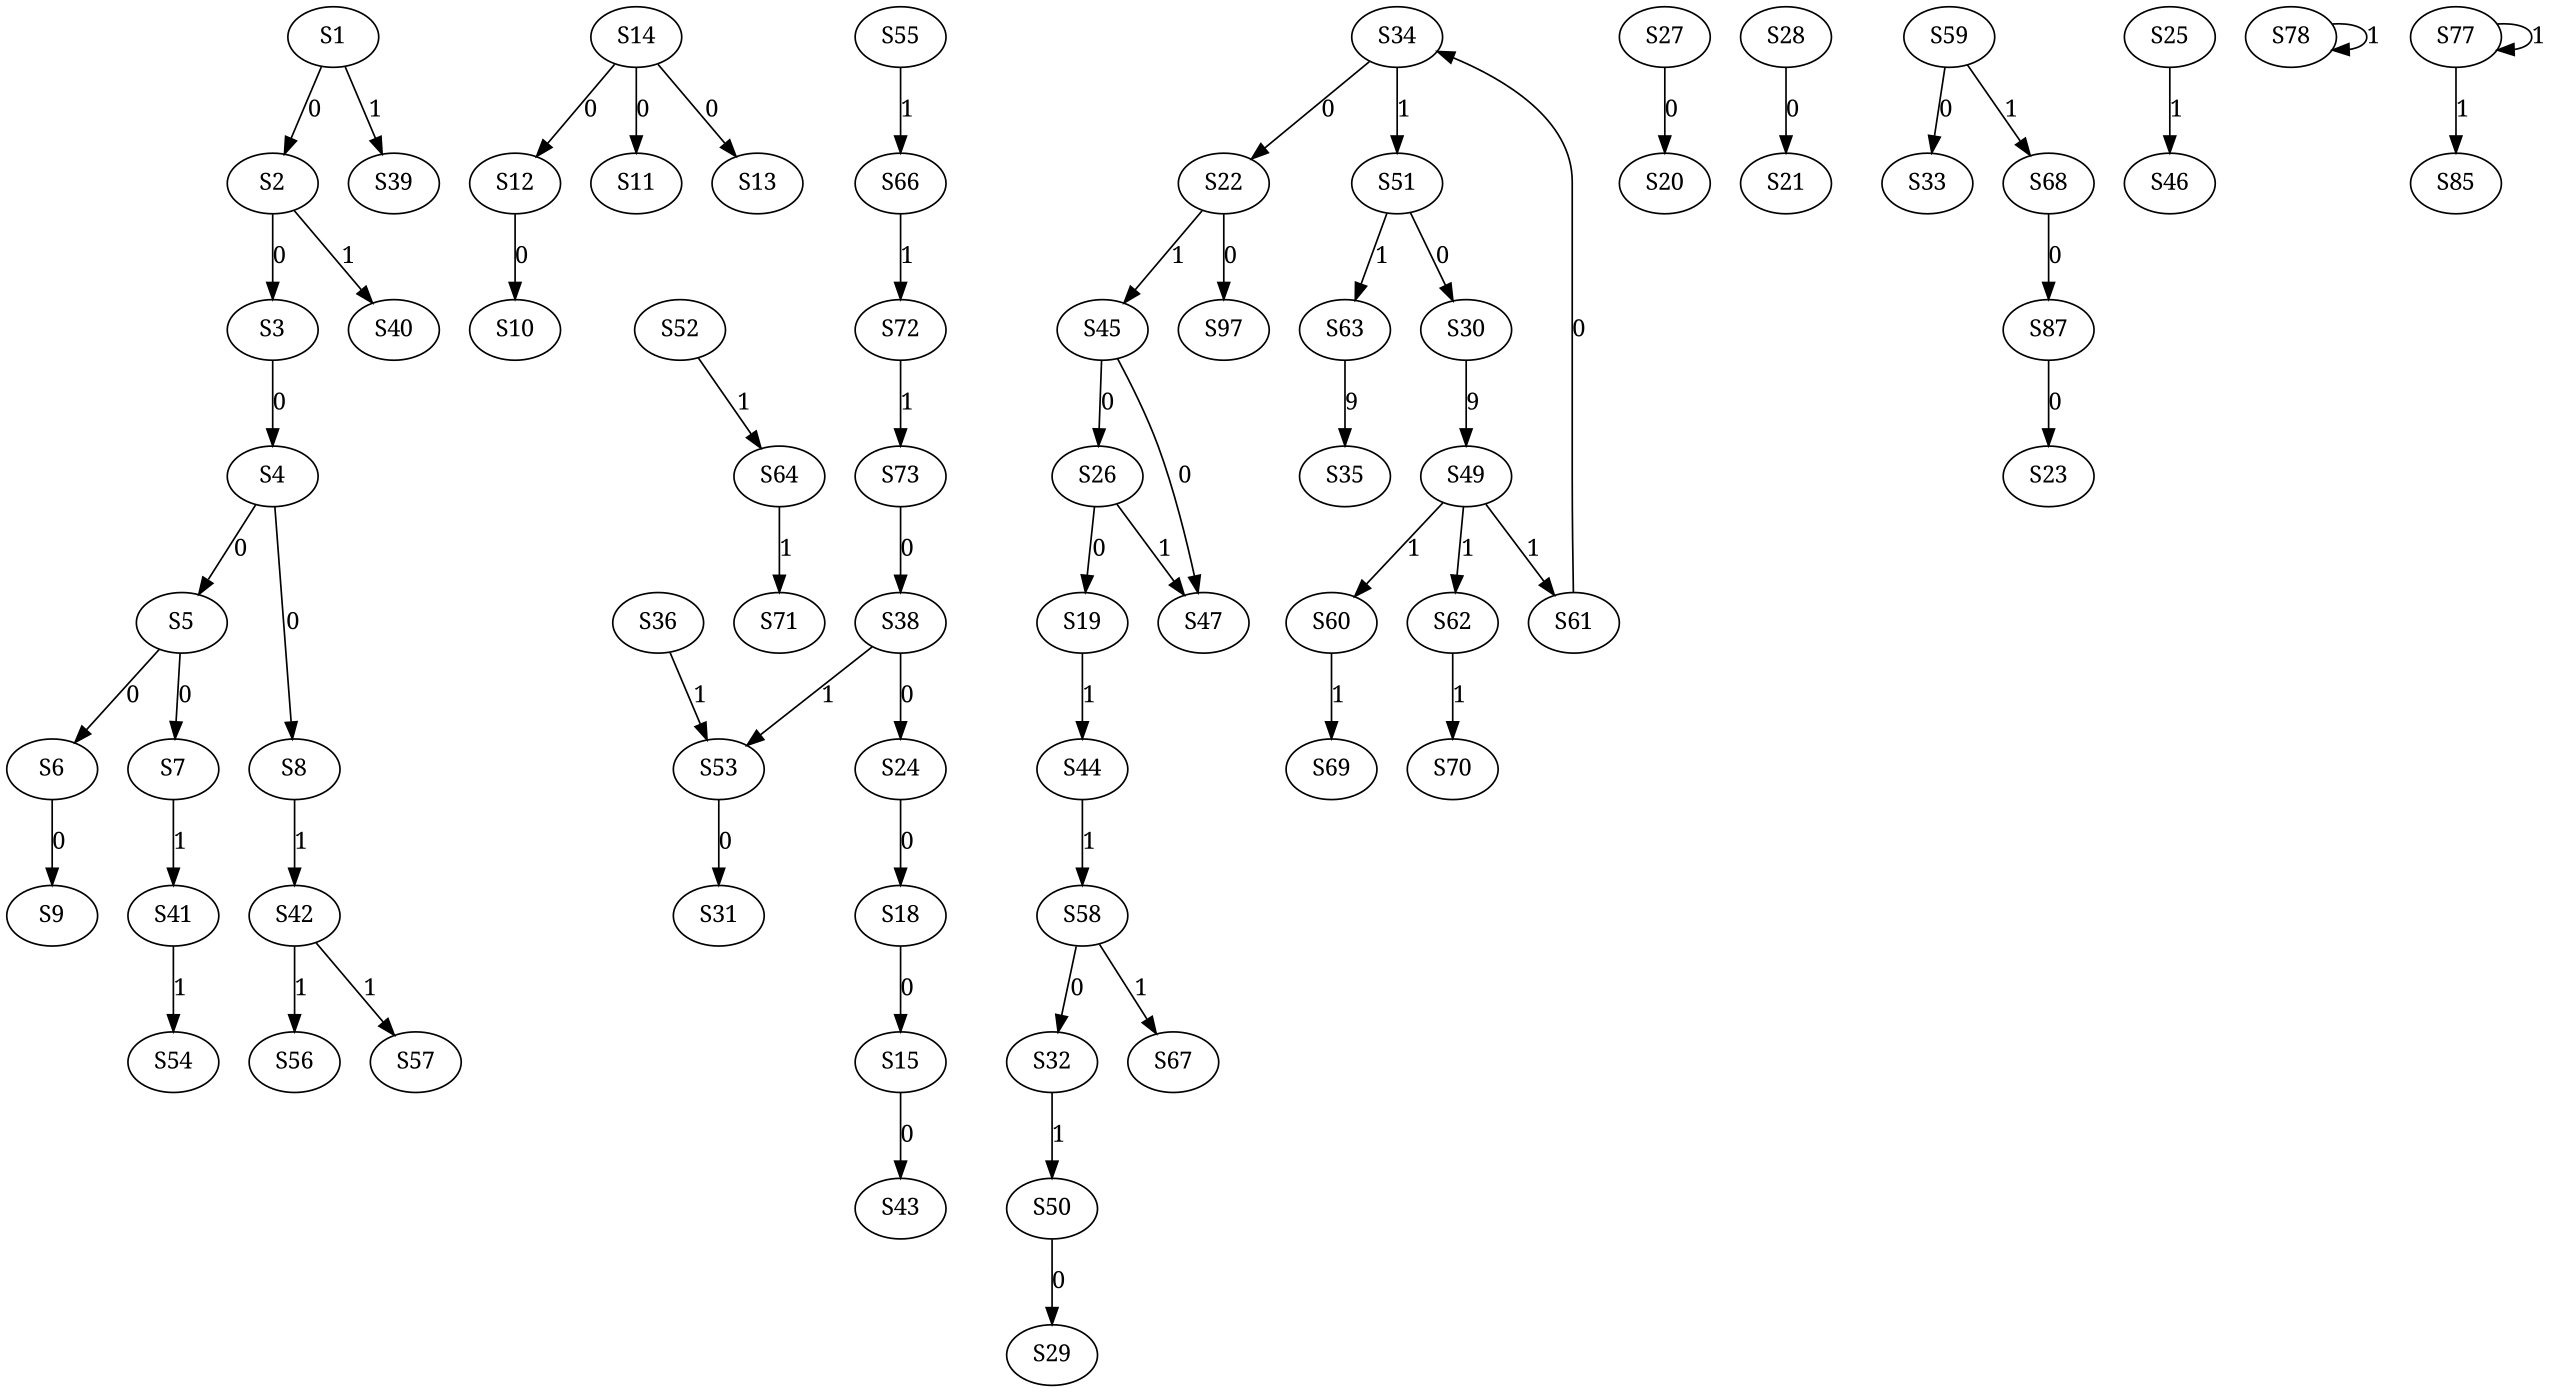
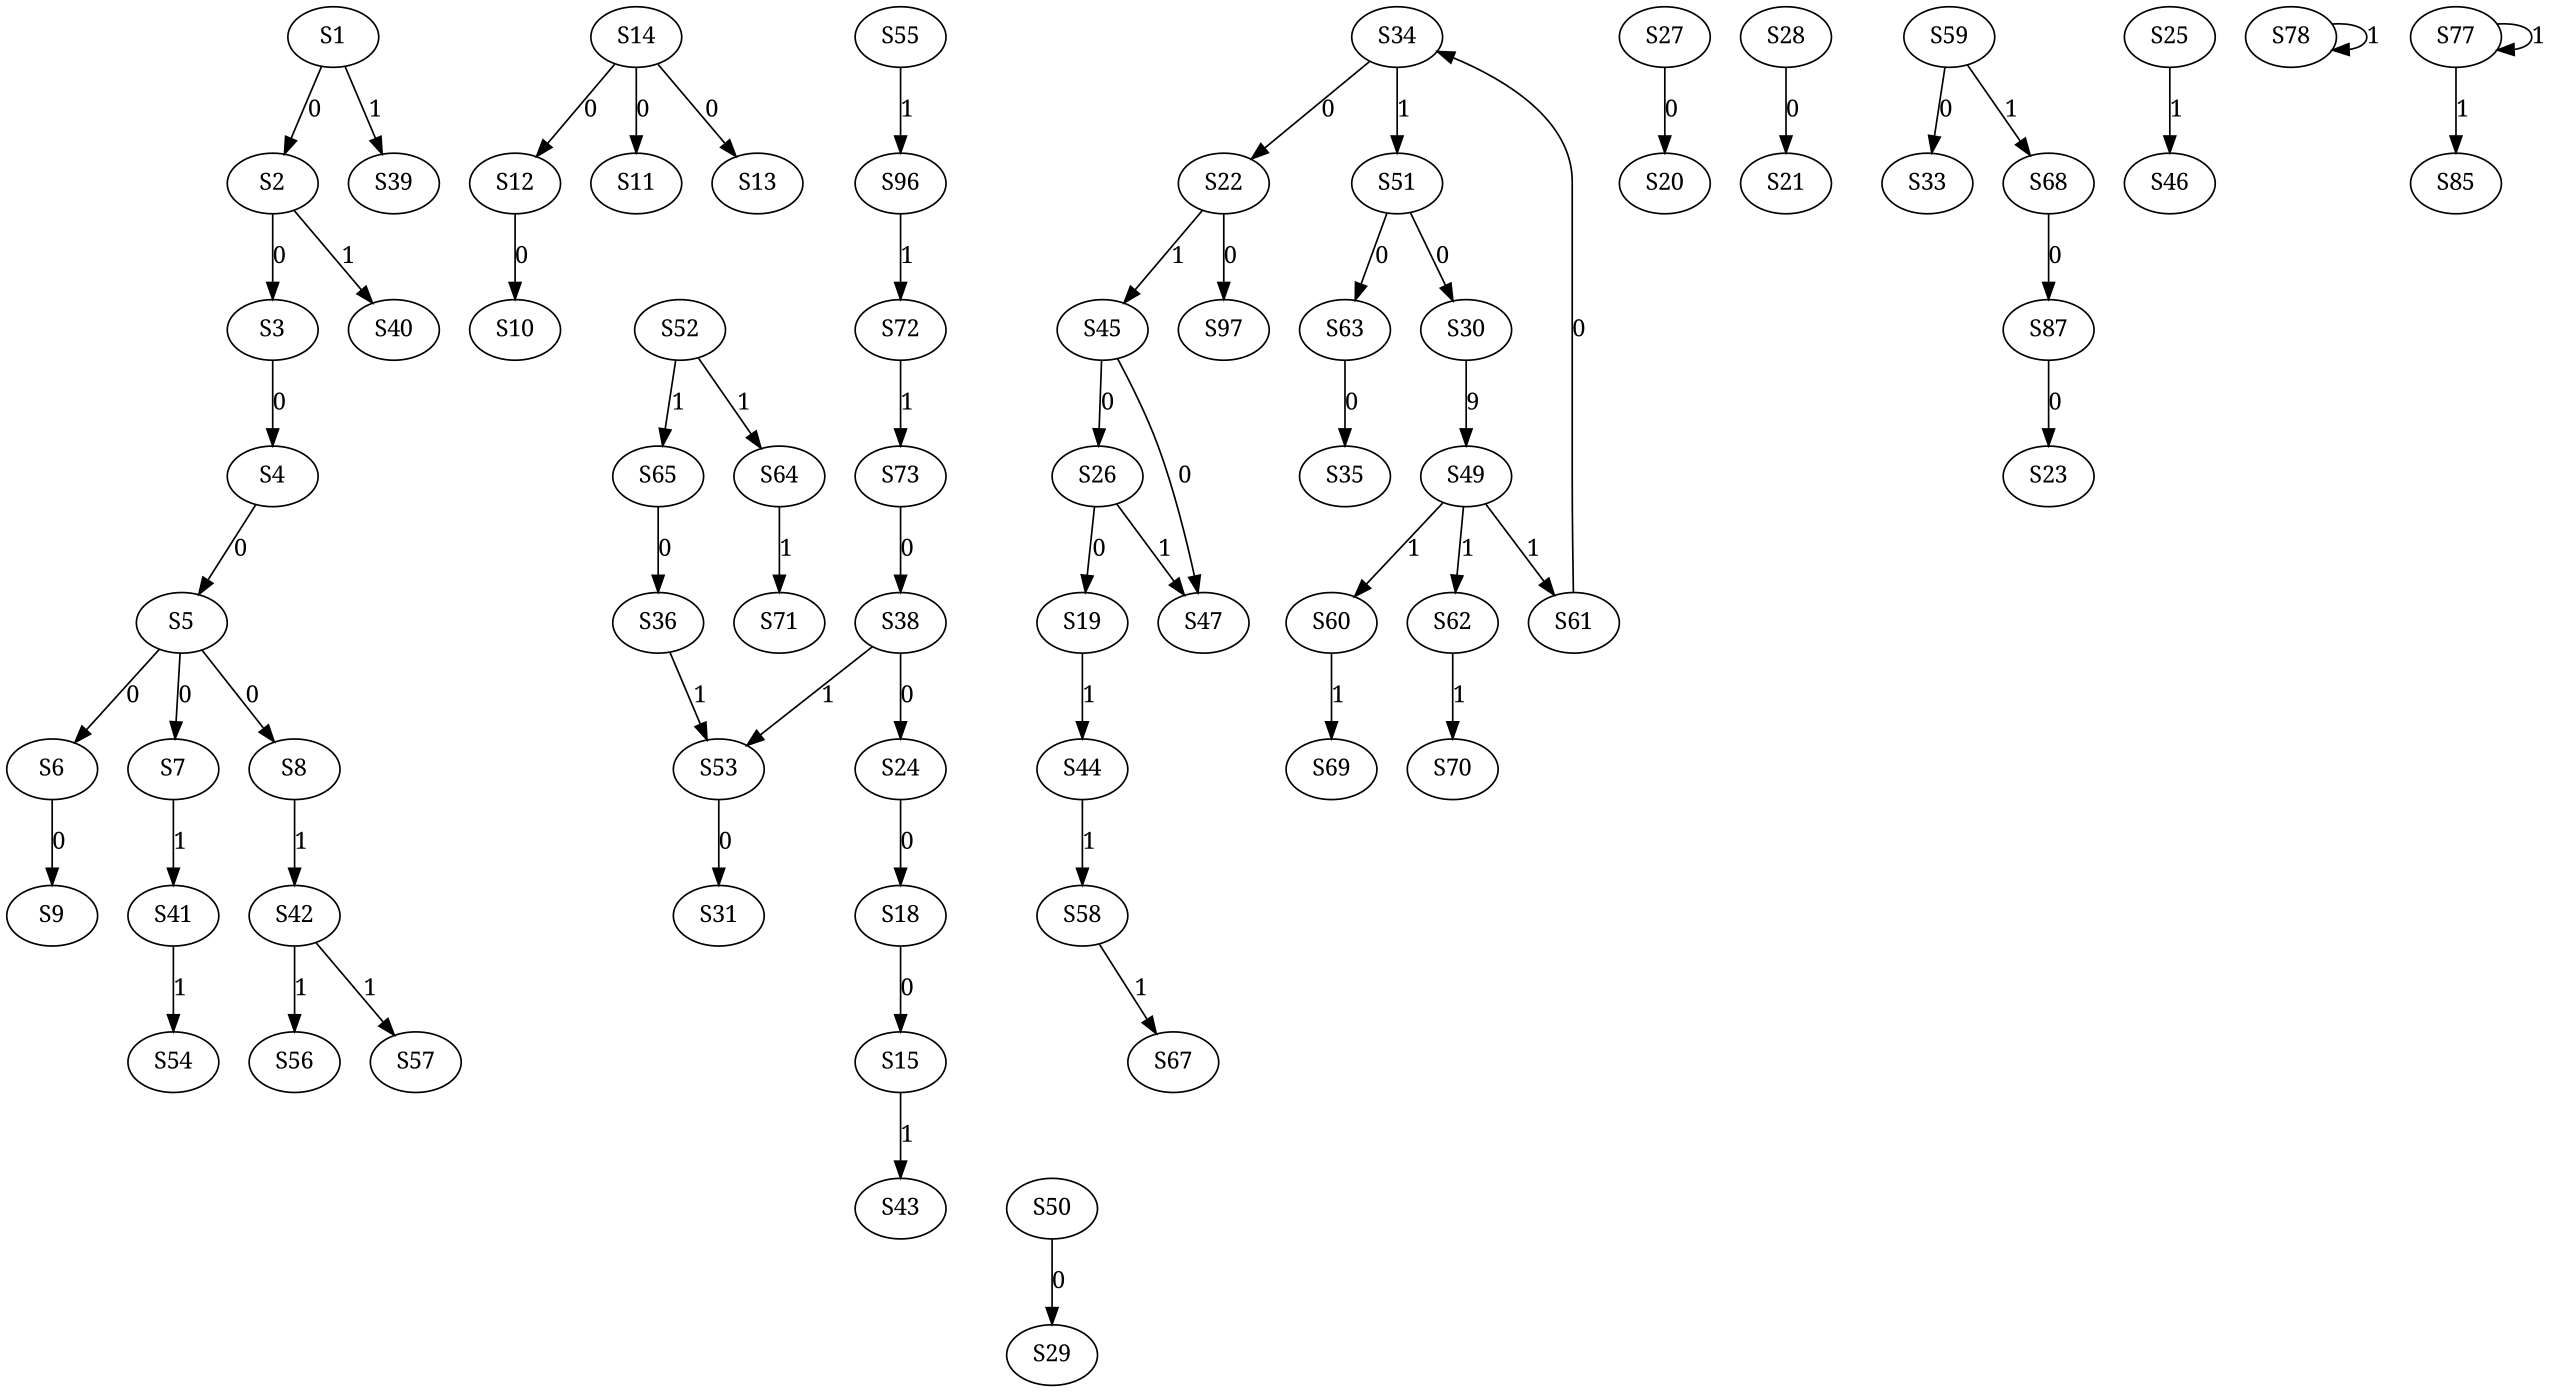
node "S66": label "S66" -> "S96"
edge "S51" -> "S63": label "1" -> "0"
edge "S63" -> "S35": label "9" -> "0"
node "S65": added
edge "S4" -> "S8": now "S5" -> "S8"
node "S32": removed
edge "S15" -> "S43": label "0" -> "1"
